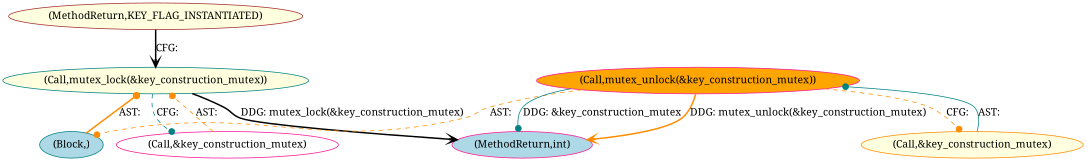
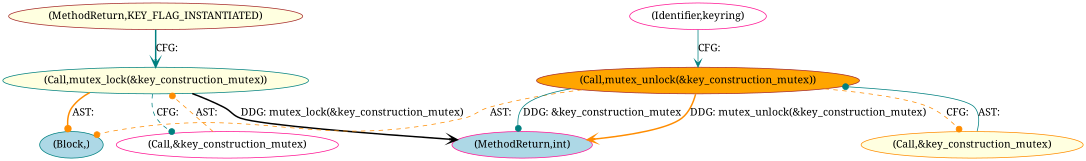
node "(Identifier,keyring)": added
edge "(MethodReturn,KEY_FLAG_INSTANTIATED)" -> "(Call,mutex_lock(&key_construction_mutex))": color black -> teal
node "(Call,mutex_unlock(&key_construction_mutex))": color deeppink -> brown
edge "(Block,)" -> "(Call,mutex_lock(&key_construction_mutex))": reversed
